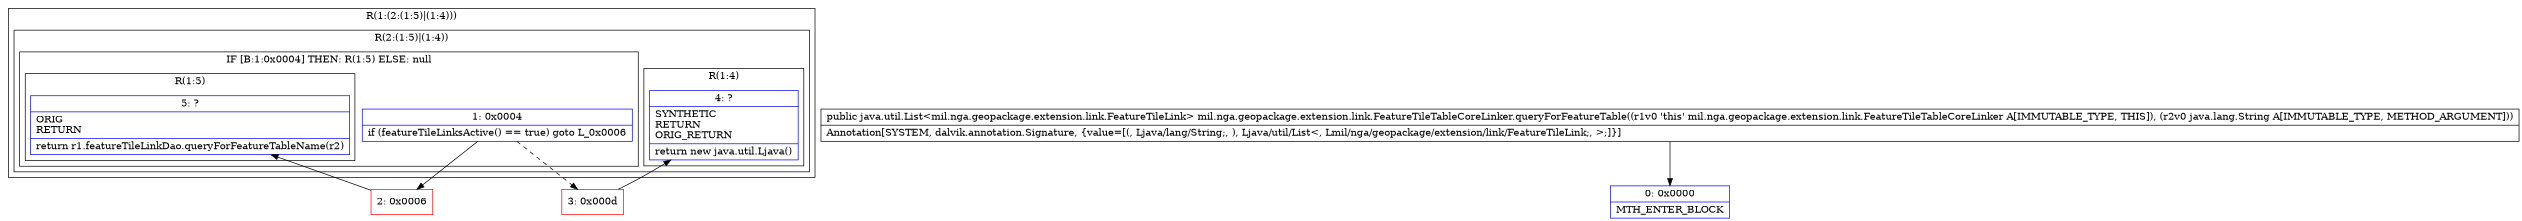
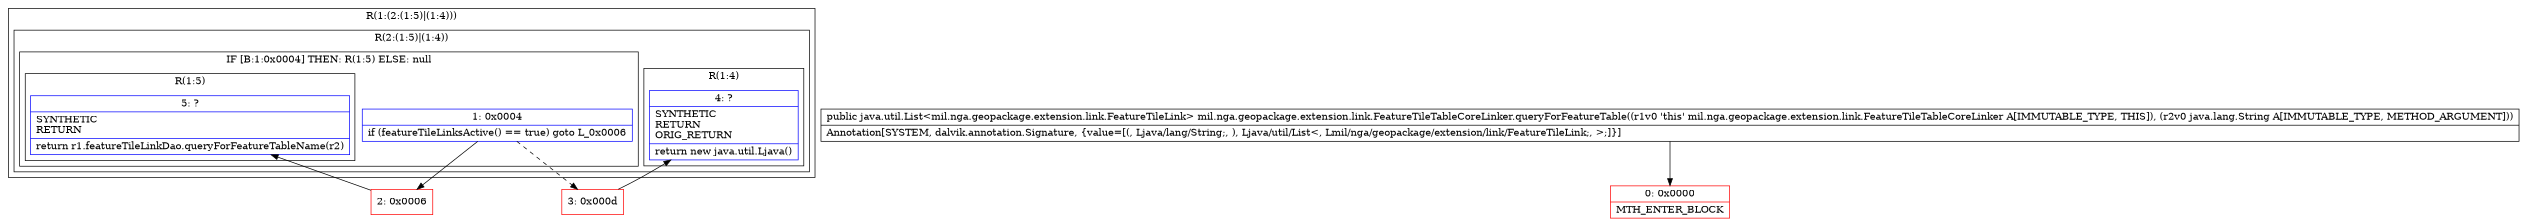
node "5: ?": text "ORIG" -> "SYNTHETIC"
node "0: 0x0000": color blue -> red
